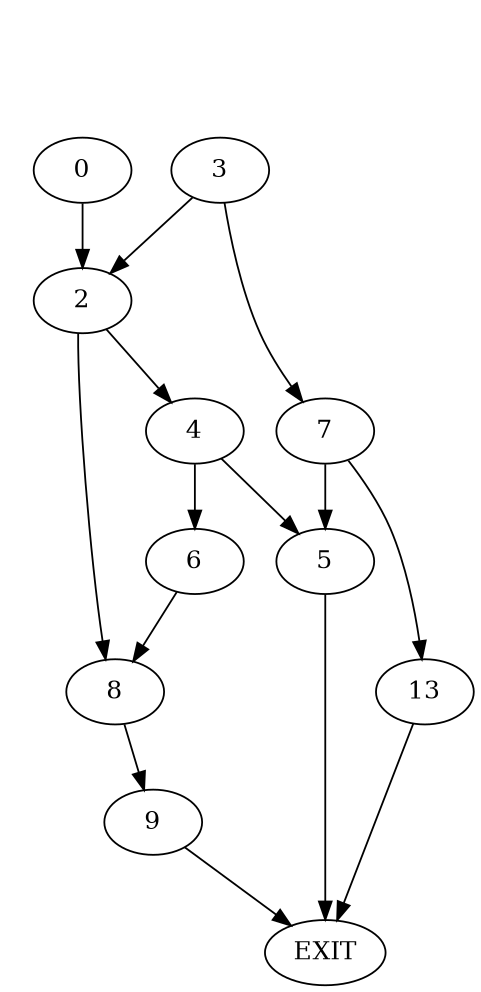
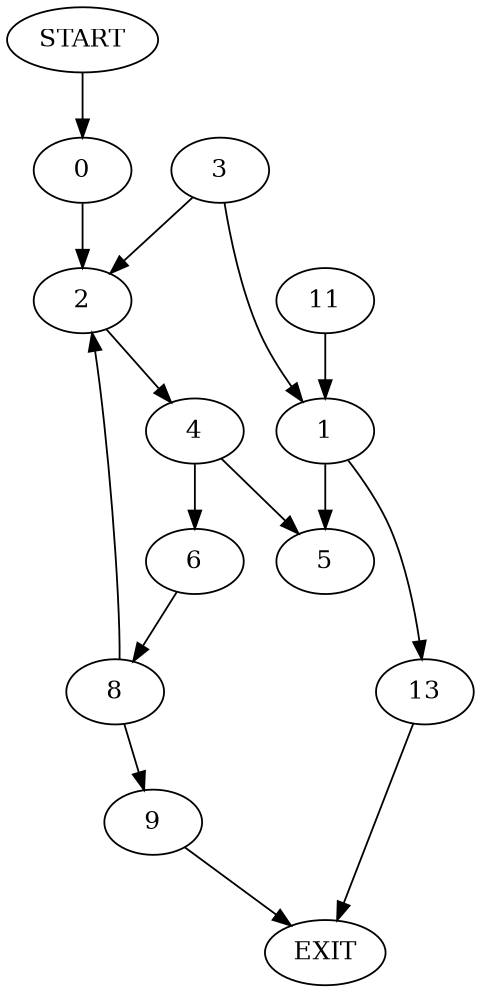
node "START": added
node "11": added
node "7": label "7" -> "1"
edge "2" -> "8": reversed
edge "5" -> "EXIT": removed
